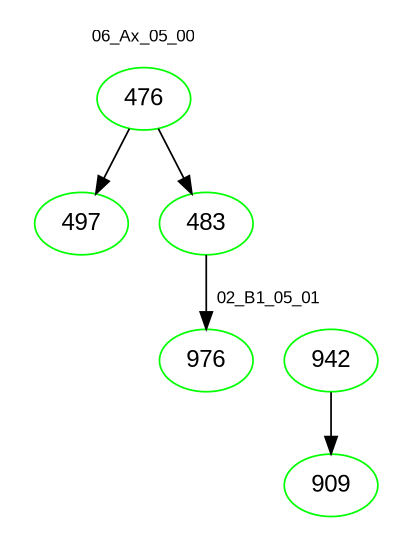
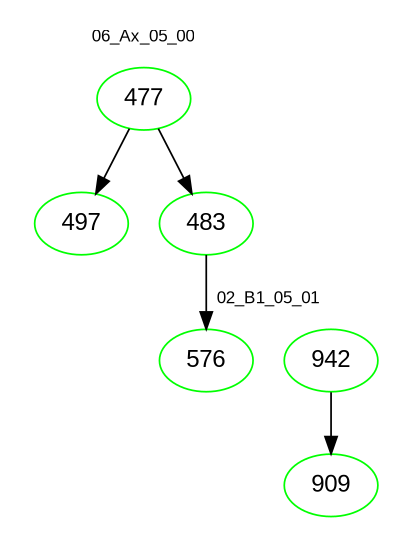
node "476": label "476" -> "477"
node "976": label "976" -> "576"
